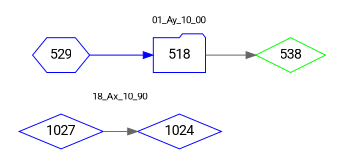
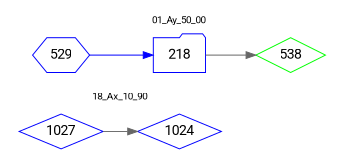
cluster "01_Ay_10_00": label "01_Ay_10_00" -> "01_Ay_50_00"
node "518": label "518" -> "218"
